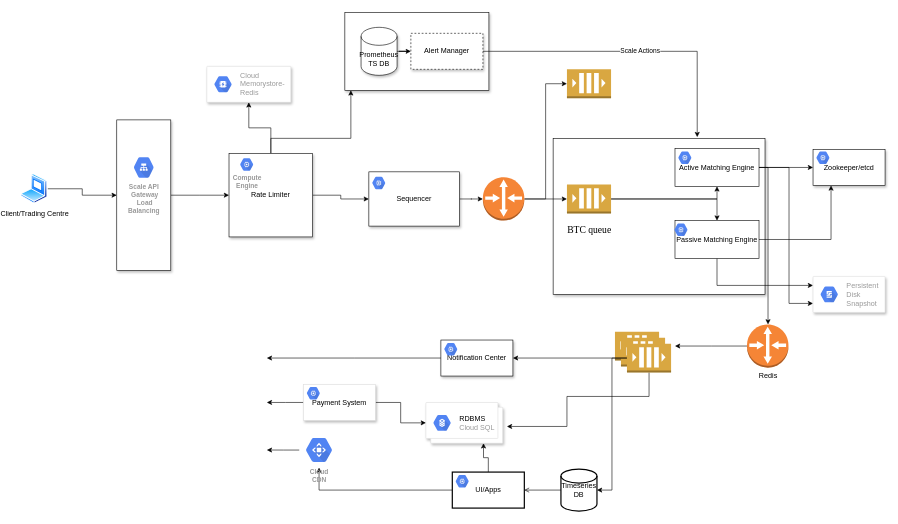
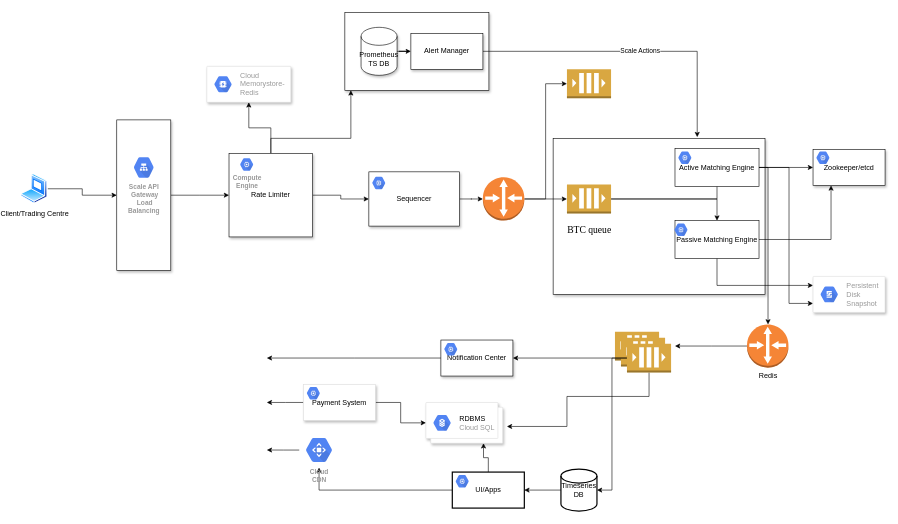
node "Alert Manager": style dashed -> solid
edge "BTC queue" -> "Active Matching Engine": arrowhead classic -> none
edge "Timeseries DB" -> "UI/Apps": arrowhead open -> classic
